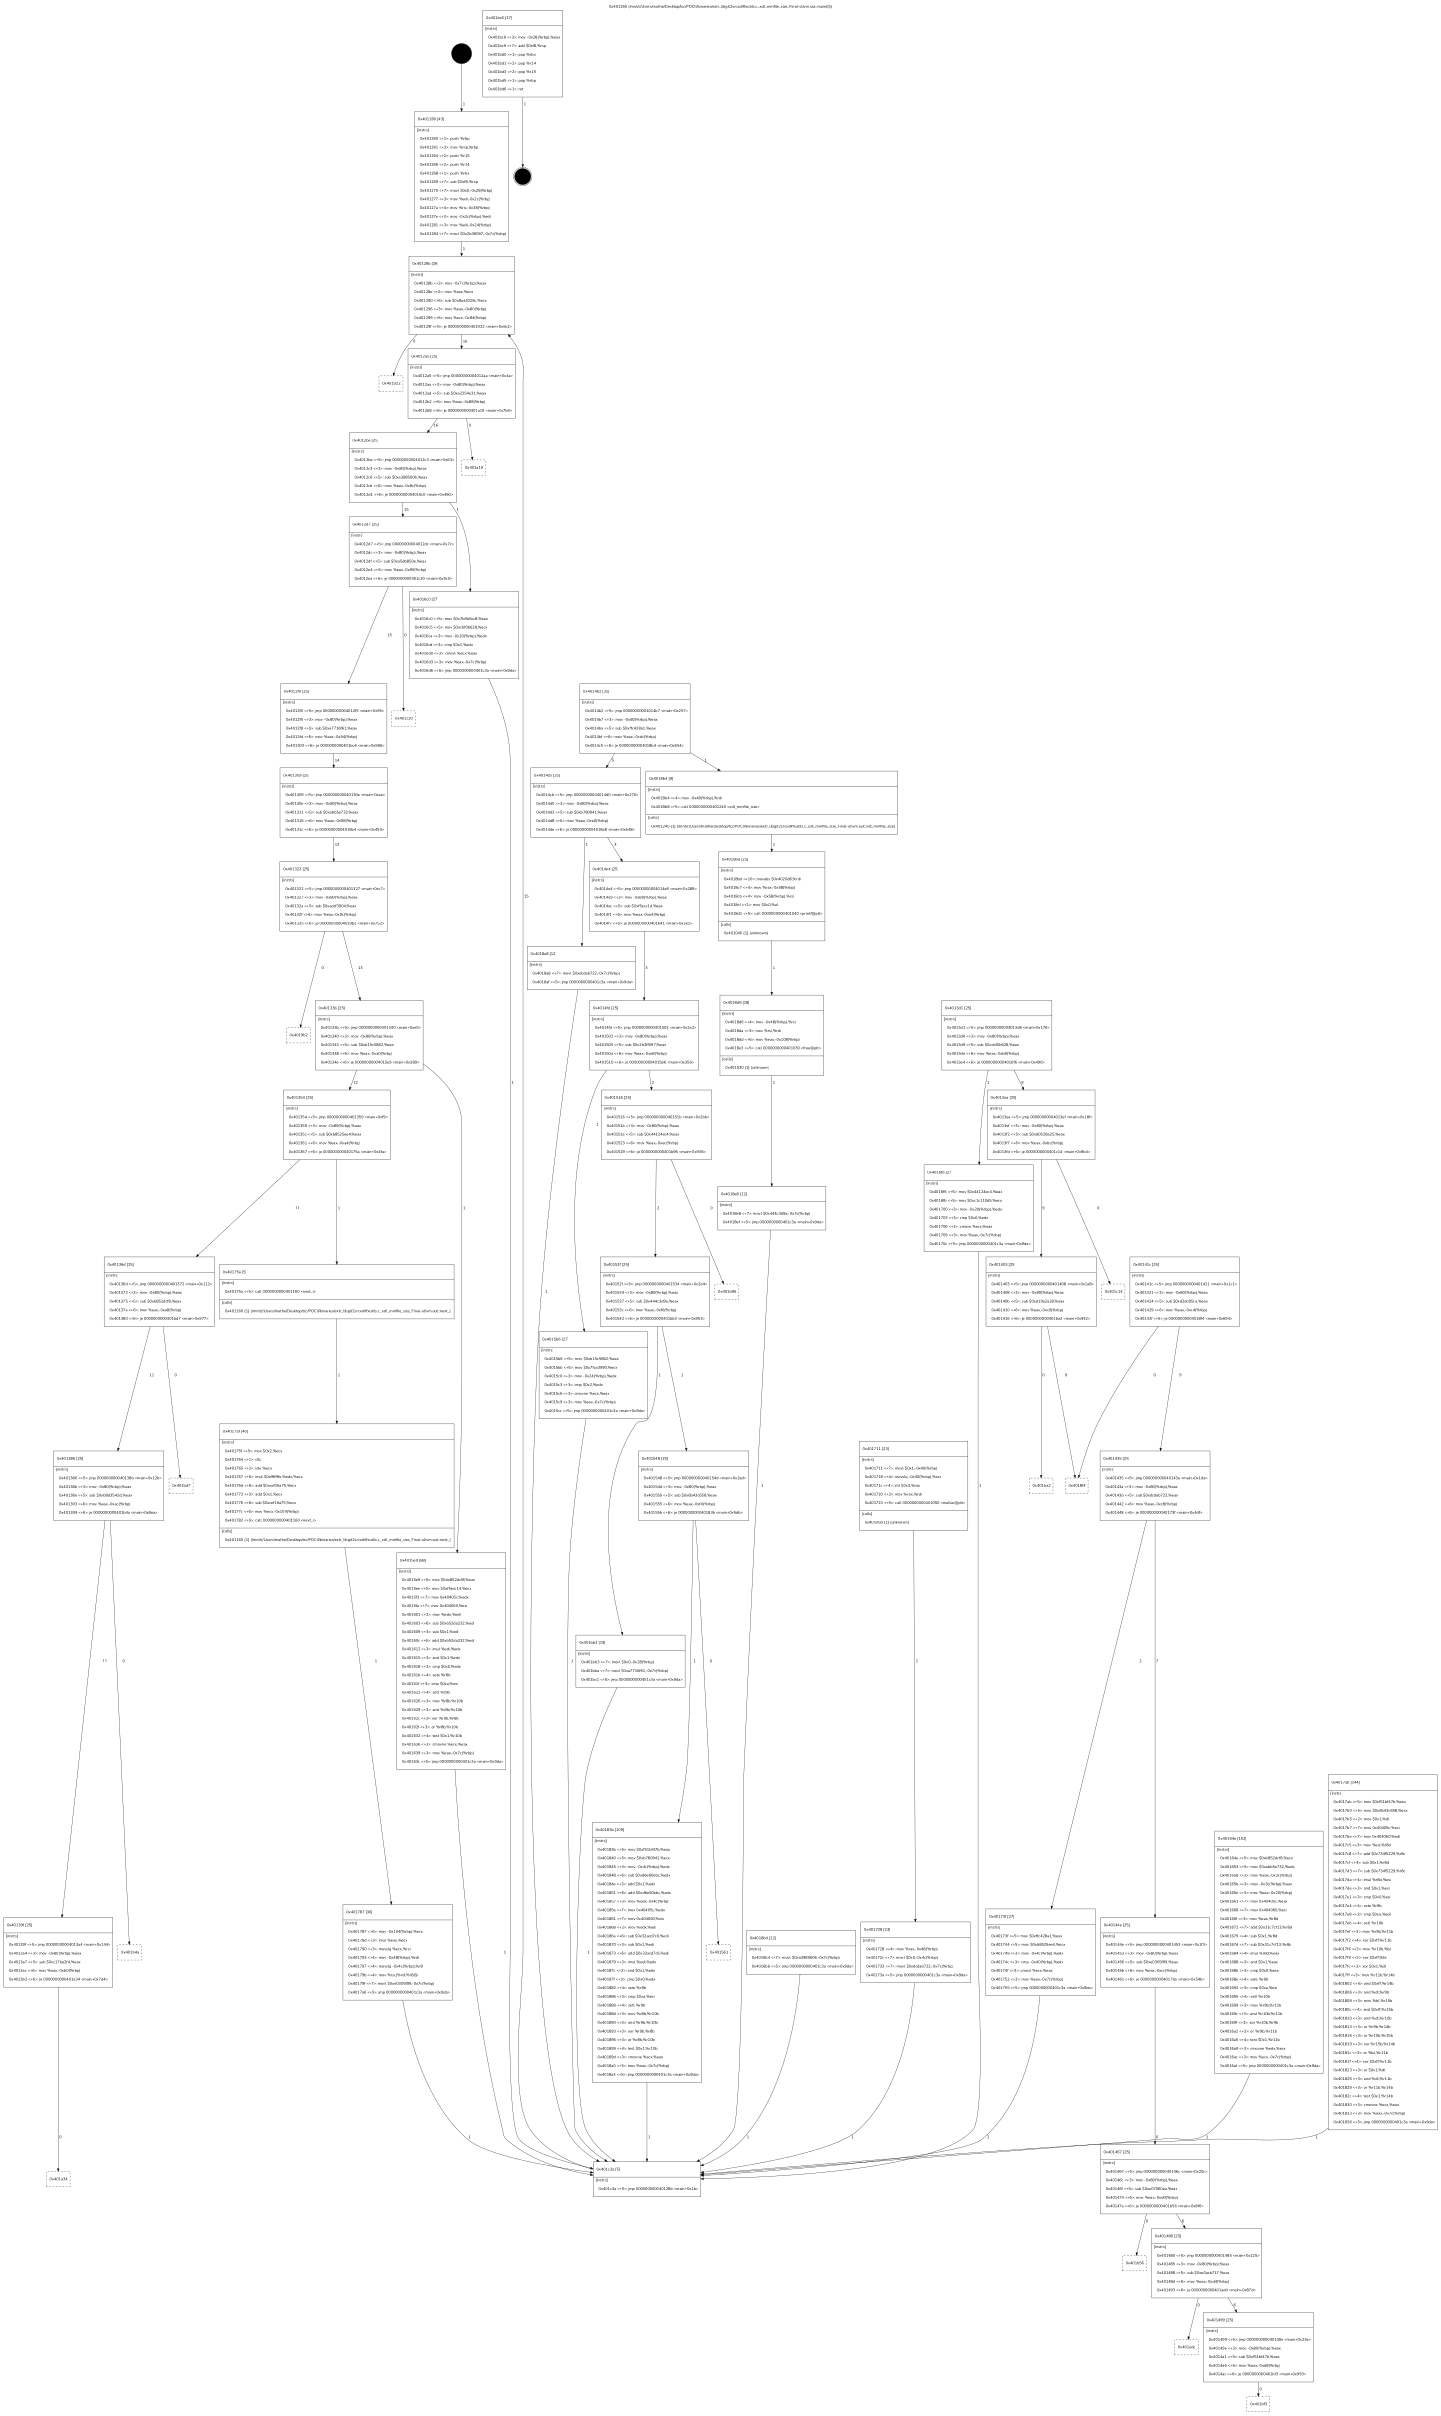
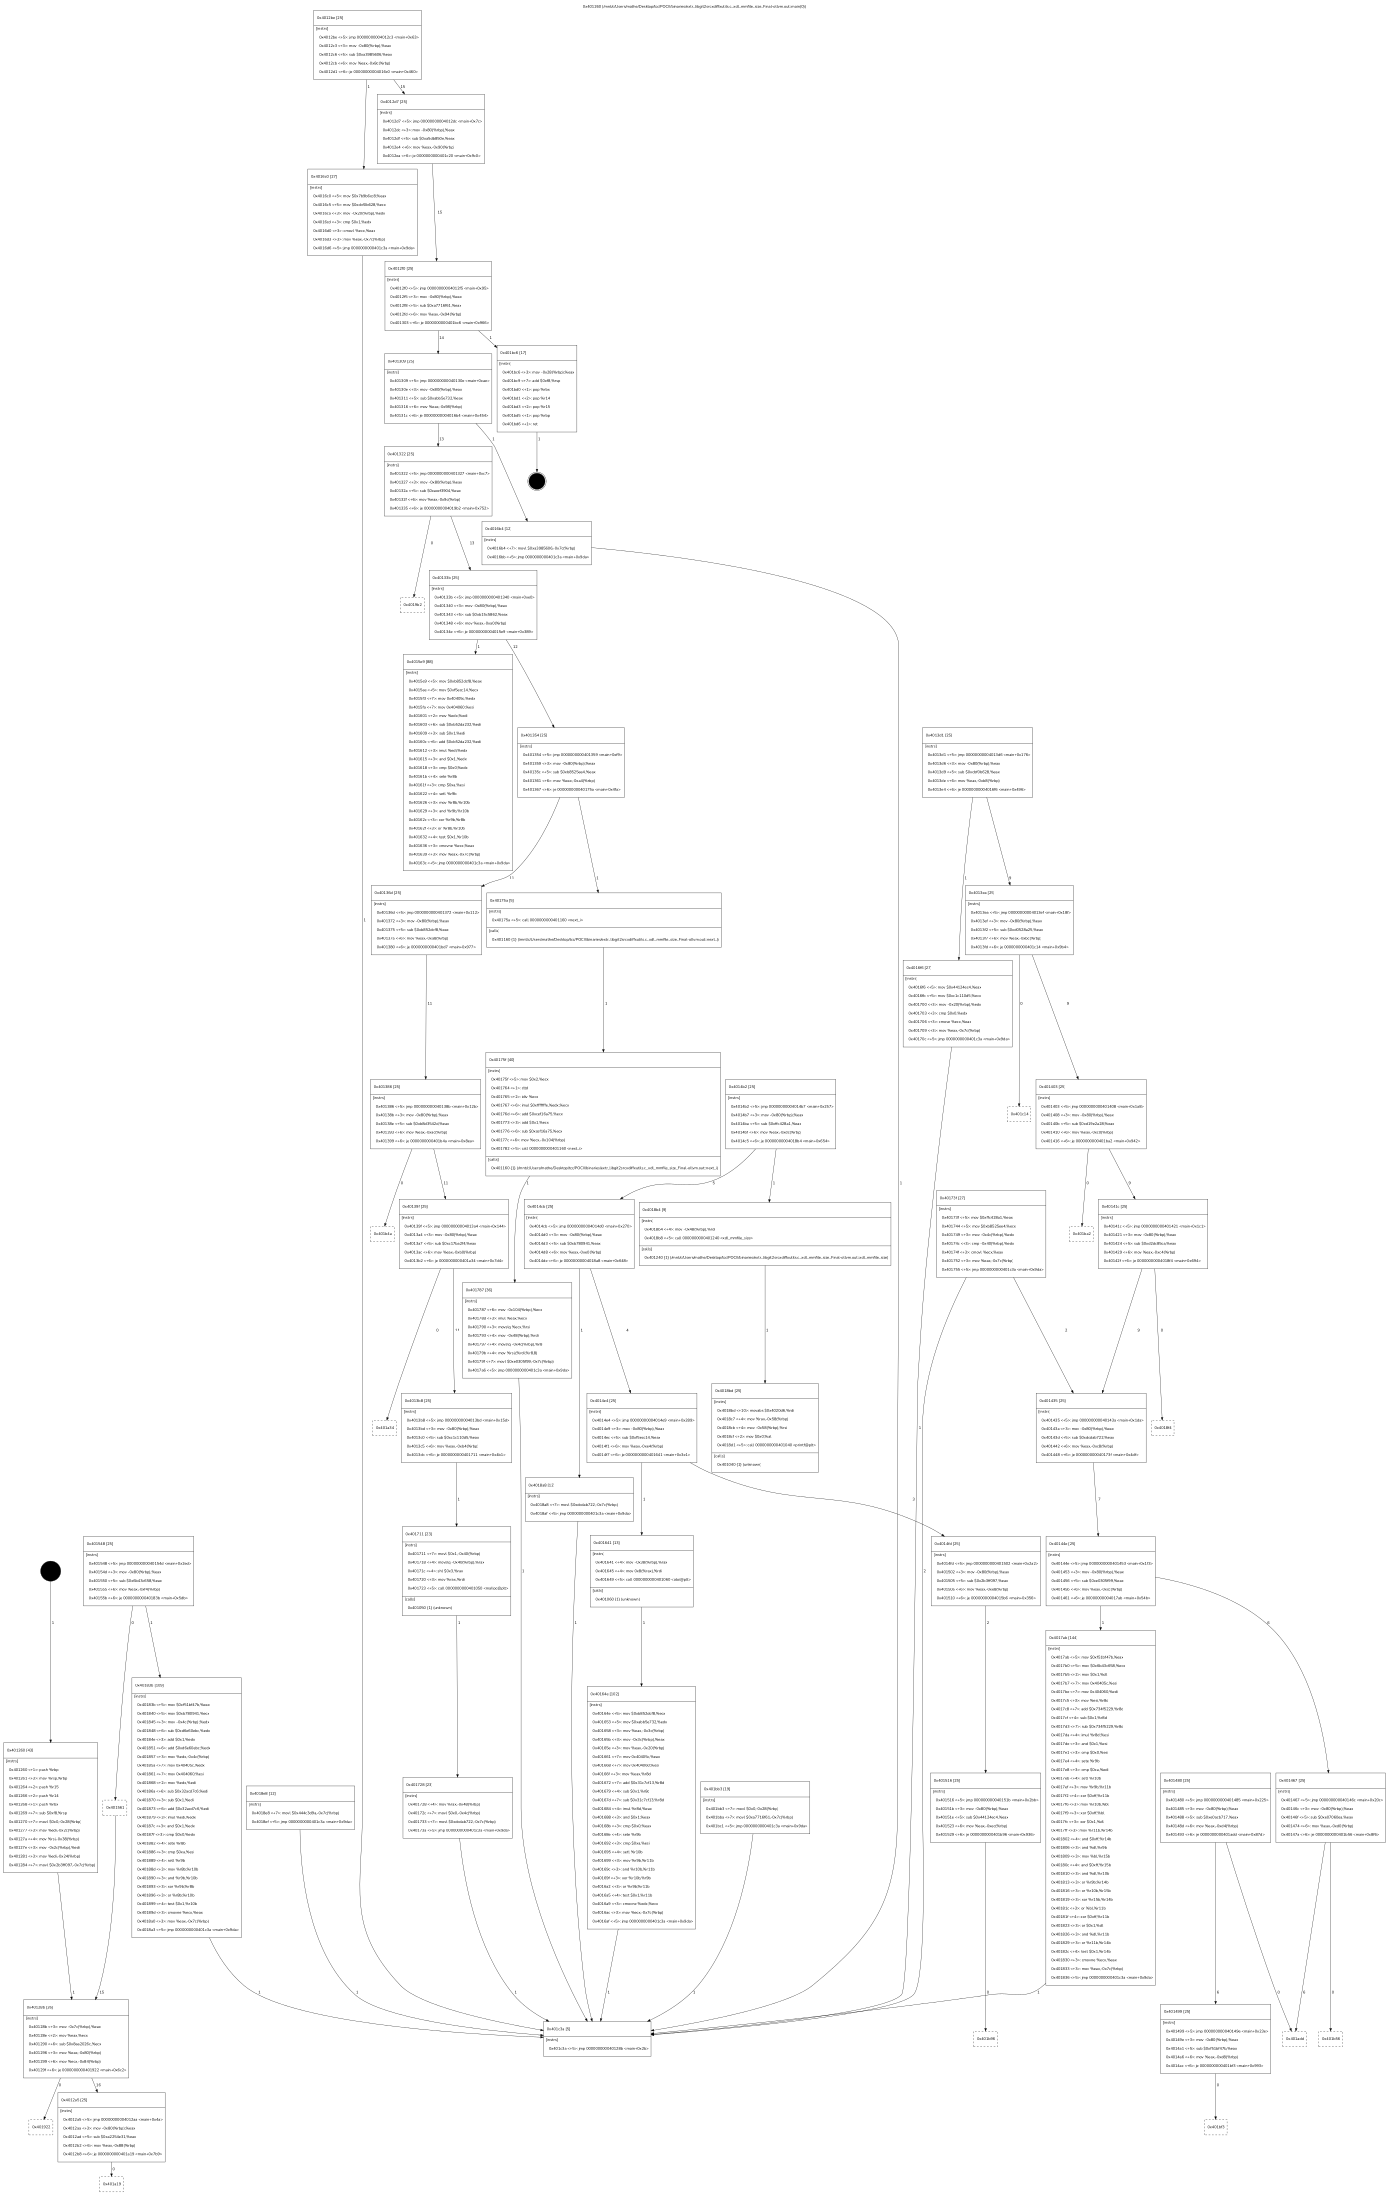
edge "0x4012f0 [25]" -> "0x401bc6 [17]": added, label "1"
edge "0x4012a5 [25]" -> "0x4012be [25]": removed, label "16"
edge "0x401309 [25]" -> "0x4016b4 [12]": added, label "1"
node "0x401c20": removed
node "0x4018d6 [18]": removed
edge "0x401c3a [5]" -> "0x40128b [26]": now "0x401561" -> "0x40128b [26]"
node "0x40152f [25]": removed
node "0x4015b6 [27]": removed
edge "0x401403 [25]" -> "0x4018f4": now "0x401403 [25]" -> "0x40141c [25]"
node "0x4013b8 [25]": added
node "0x401bd7": removed
node "0x401641 [13]": added
edge "0x40144e [25]" -> "0x4017ab [144]": added, label "1"
edge "0x401435 [25]" -> "0x40173f [27]": reversed
edge "0x4015e9 [88]" -> "0x401c3a [5]": removed, label "1"
edge "0x401467 [25]" -> "0x401480 [25]": now "0x401467 [25]" -> "0x401add"
